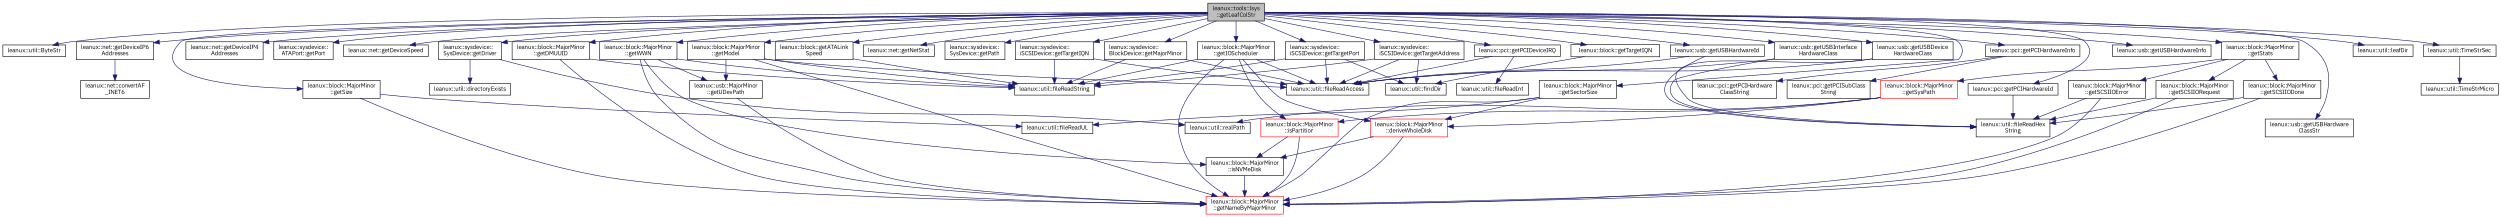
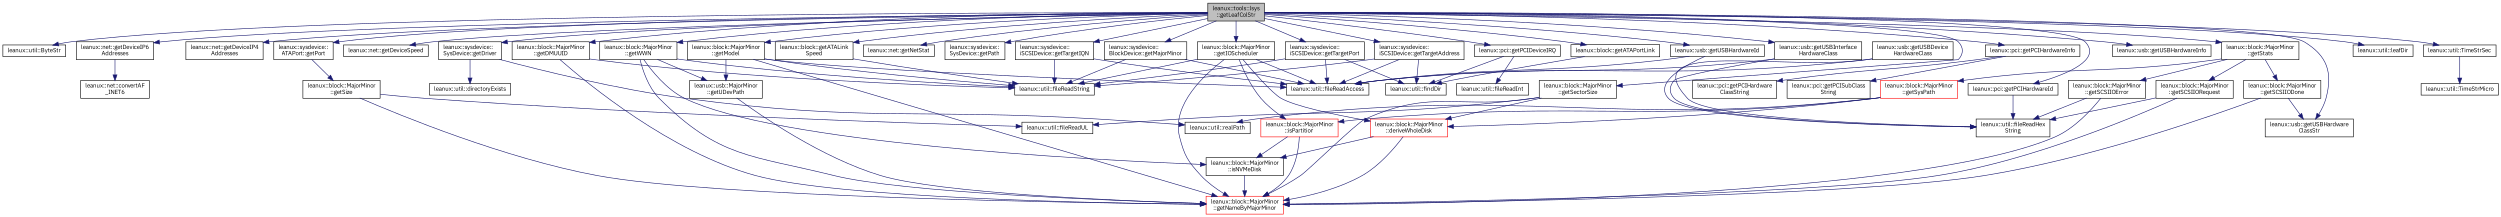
edge "leanux::tools::lsys ::getLeafColStr" -> "leanux::block::MajorMinor ::getSize": now "leanux::sysdevice:: ATAPort::getPort" -> "leanux::block::MajorMinor ::getSize"
edge "leanux::tools::lsys ::getLeafColStr" -> "leanux::usb::getUSBDevice HardwareClass": removed
node "leanux::block::getTargetIQN": label "leanux::block::getTargetIQN" -> "leanux::block::getATAPortLink"
edge "leanux::pci::getPCIDeviceIRQ" -> "leanux::util::fileReadAccess": now "leanux::pci::getPCIDeviceIRQ" -> "leanux::util::findDir"
edge "leanux::block::MajorMinor ::getSCSIIODone" -> "leanux::util::fileReadHex String": now "leanux::block::MajorMinor ::getSCSIIODone" -> "leanux::usb::getUSBHardware ClassStr"
